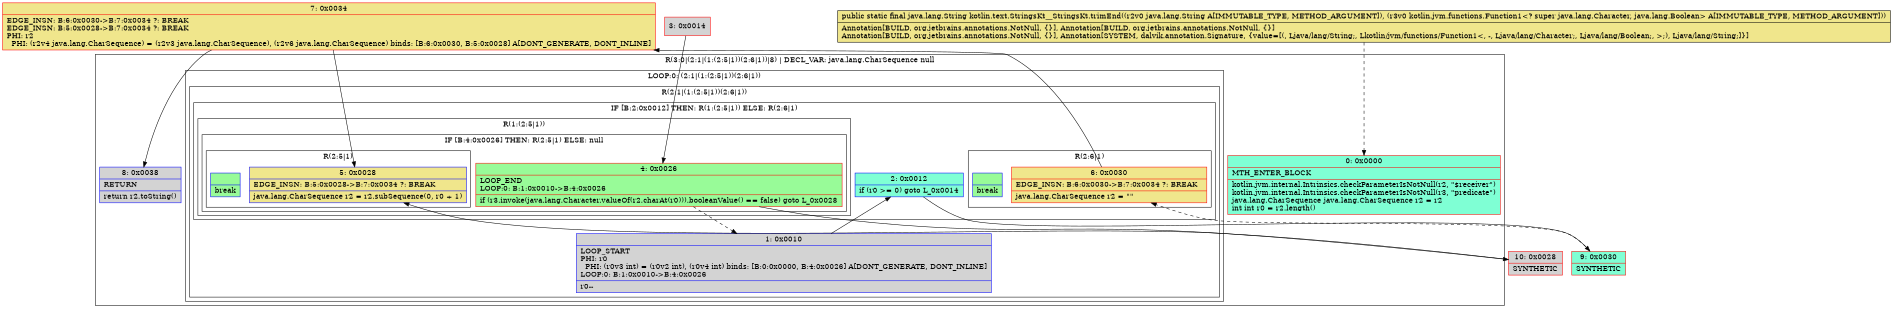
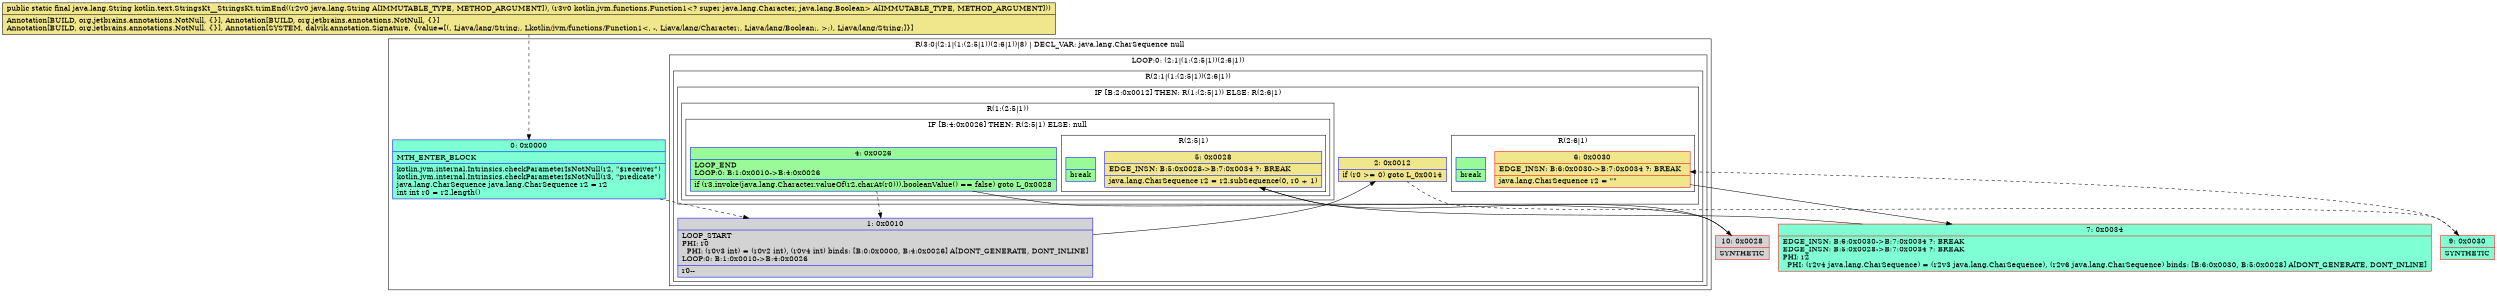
node "7: 0x0034": fillcolor khaki -> aquamarine
node "3: 0x0014": removed
node "8: 0x0038": removed
node "4: 0x0026": color red -> blue
node "2: 0x0012": fillcolor aquamarine -> khaki
node "0: 0x0000": color red -> blue
edge "0: 0x0000" -> "1: 0x0010": added
edge "2: 0x0012" -> "9: 0x0030": style solid -> dashed
